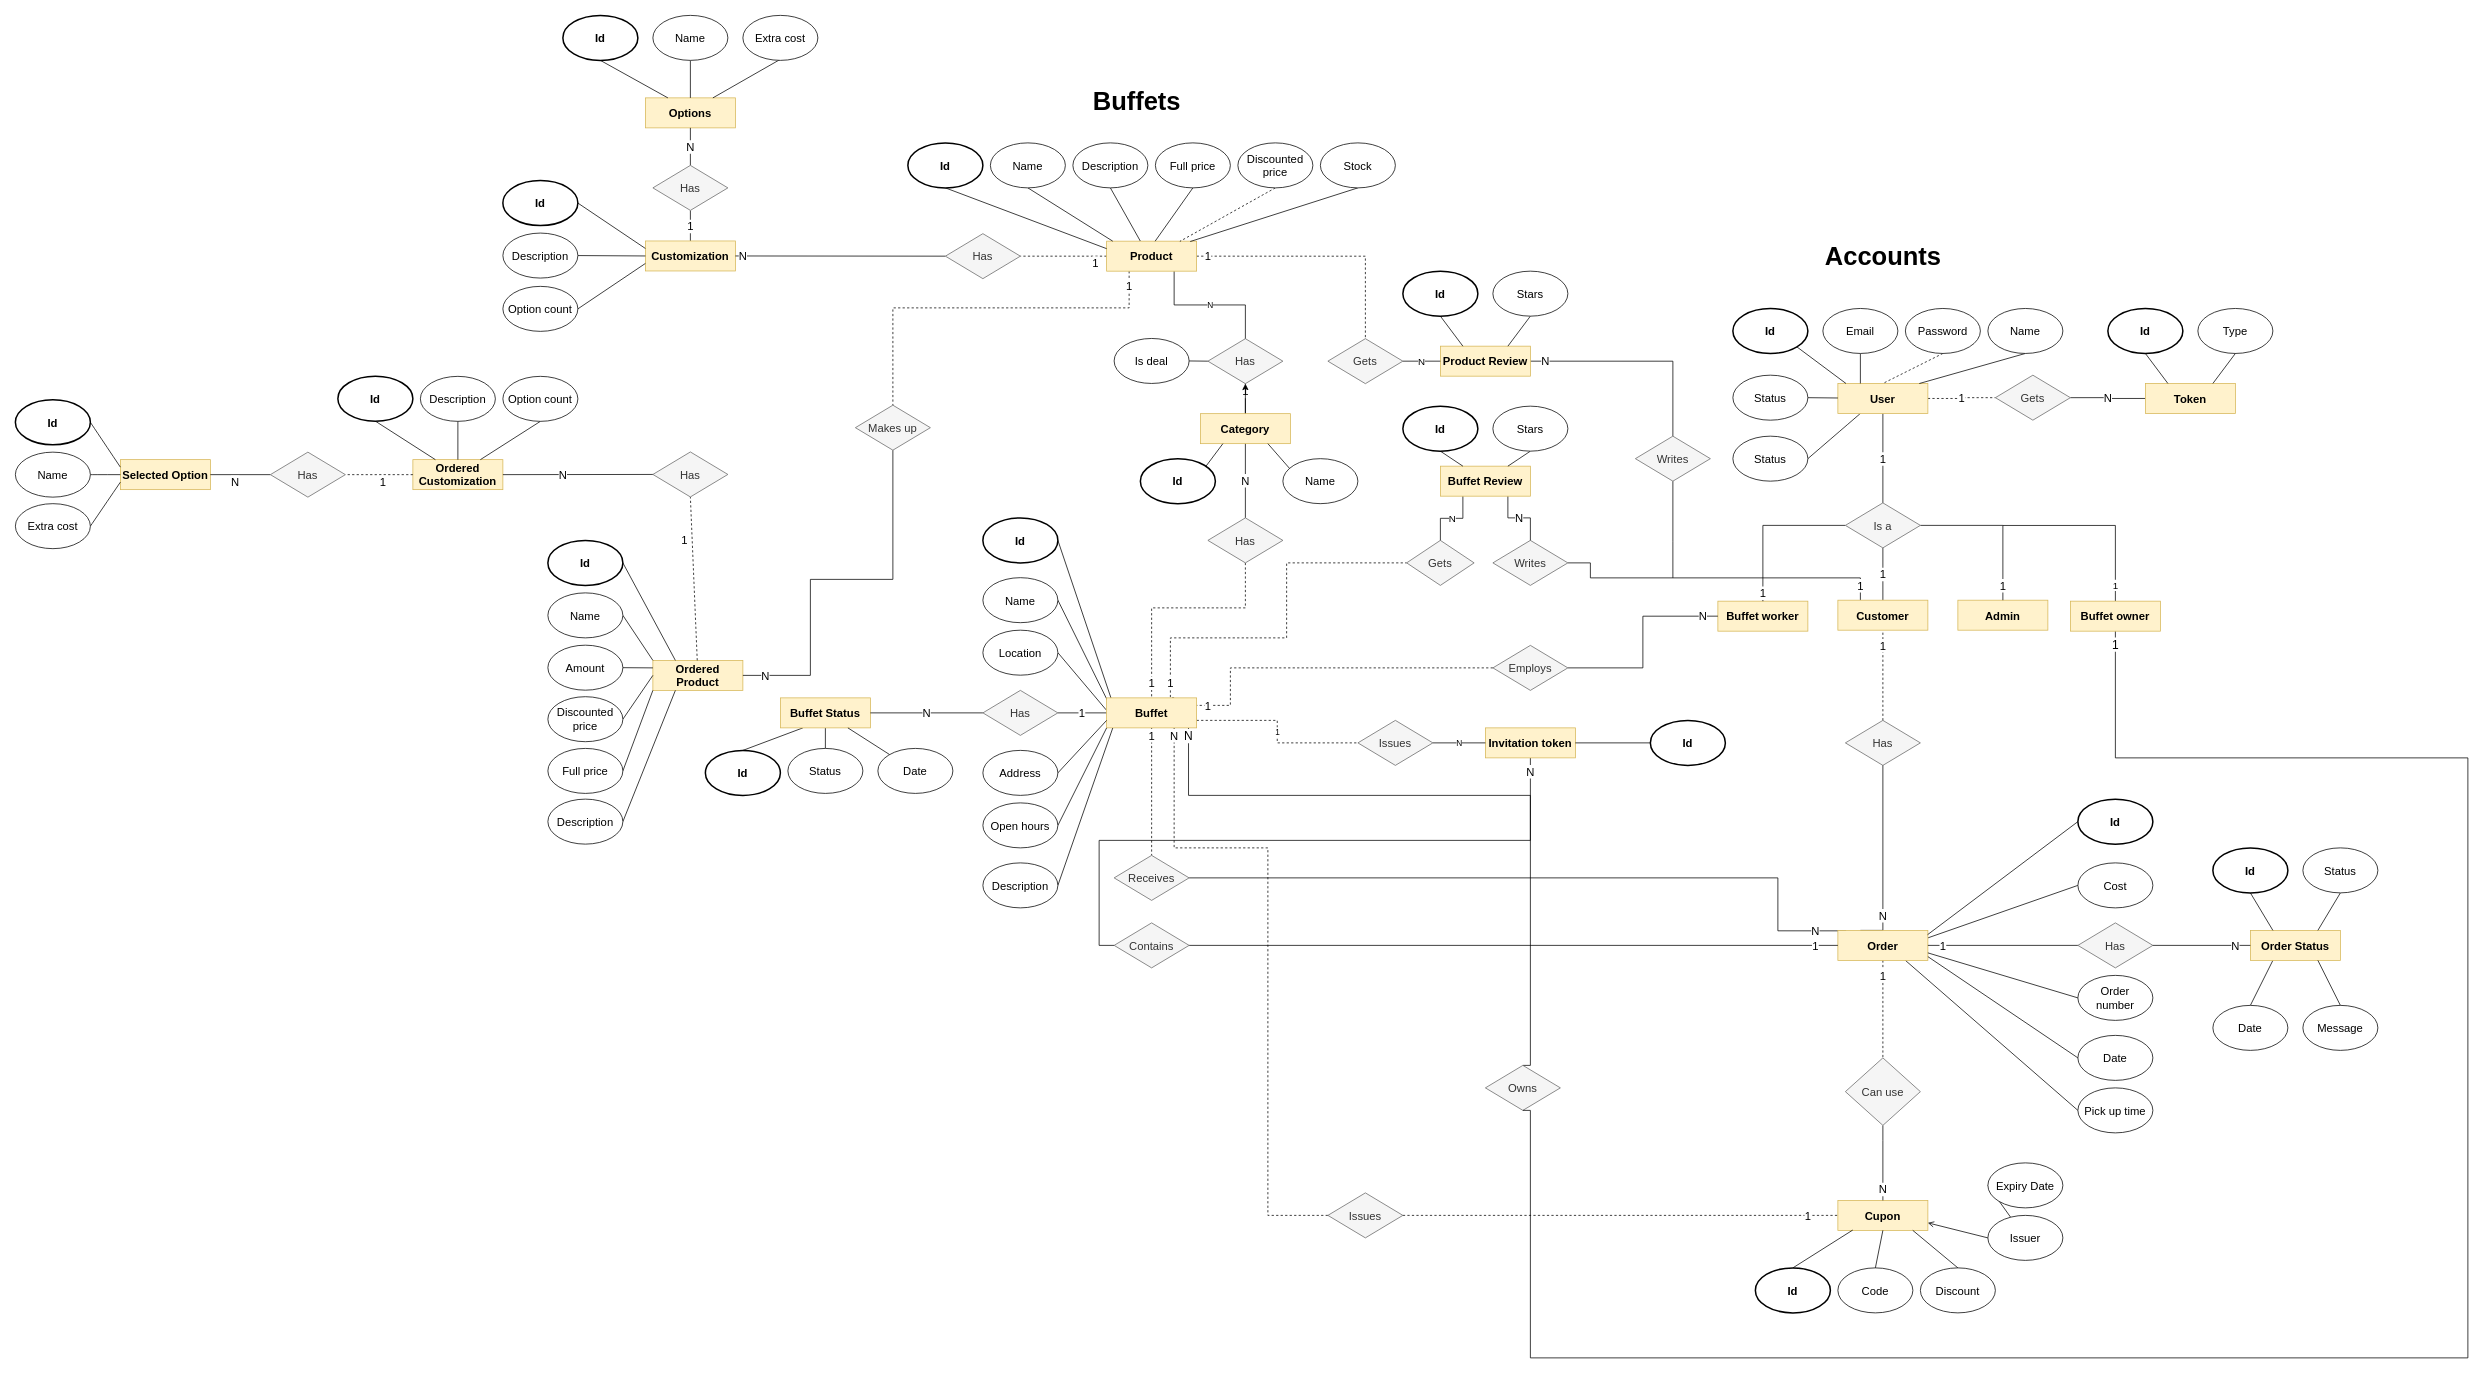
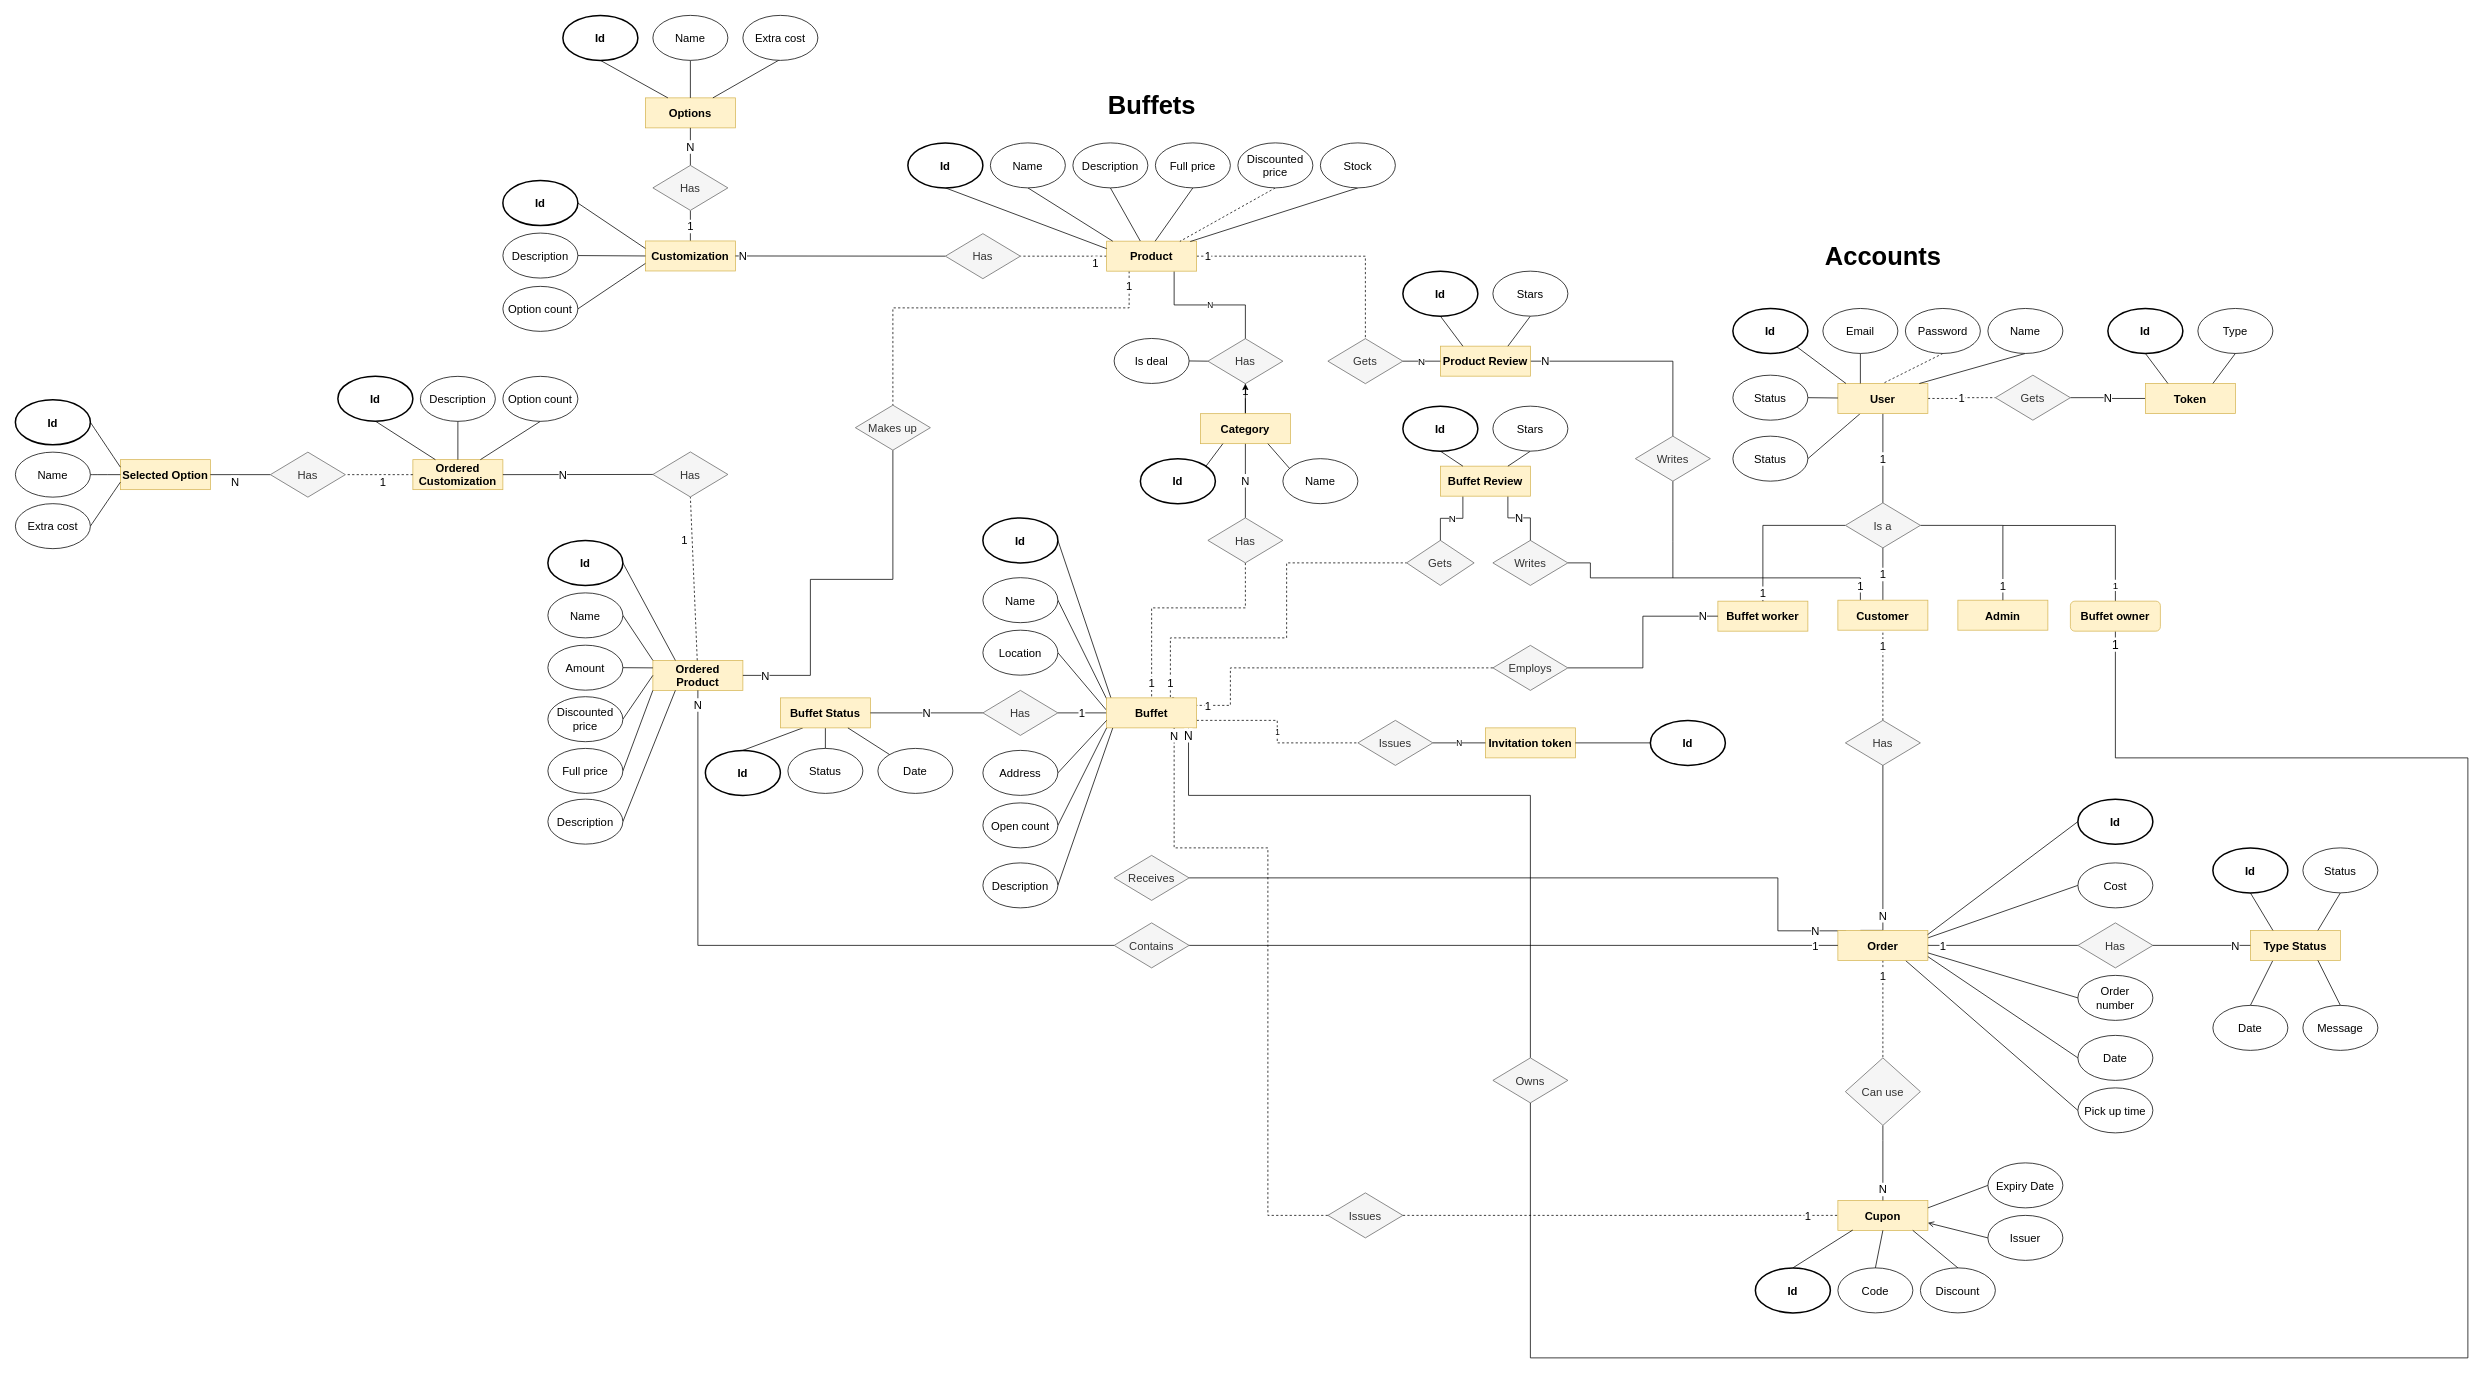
node "Buffets": moved (1137, 102) -> (1152, 105)
node "Buffet owner": shape rectangle -> rounded rectangle
edge "Buffet" -- "Receives": removed, label "1"
node "Open hours": label "Open hours" -> "Open count"
edge "Invitation token" -- "Contains": now "Ordered Product" -- "Contains"
node "Order Status": label "Order Status" -> "Type Status"
node "Owns": moved (1523, 1088) -> (1530, 1080)
edge "Expiry Date" -- "Issuer": now "Expiry Date" -- "Cupon"
